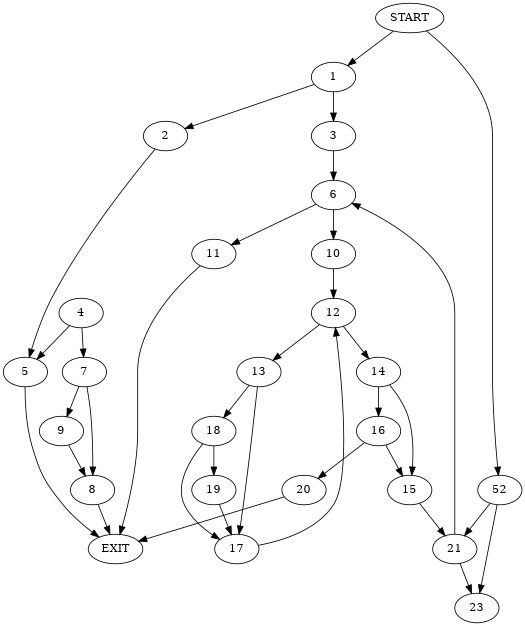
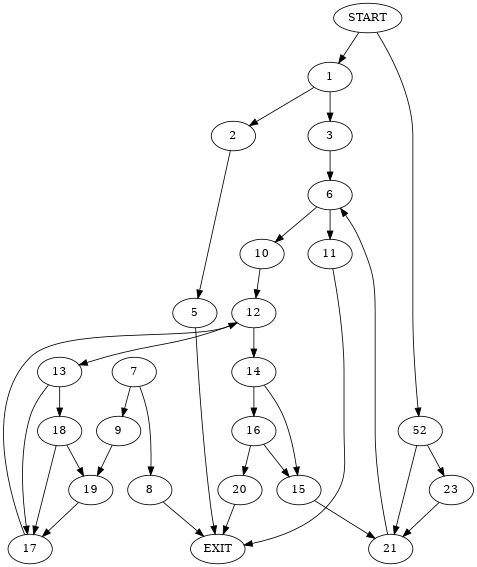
node "4": removed
edge "9" -> "8": now "9" -> "19"
edge "21" -> "23": reversed
